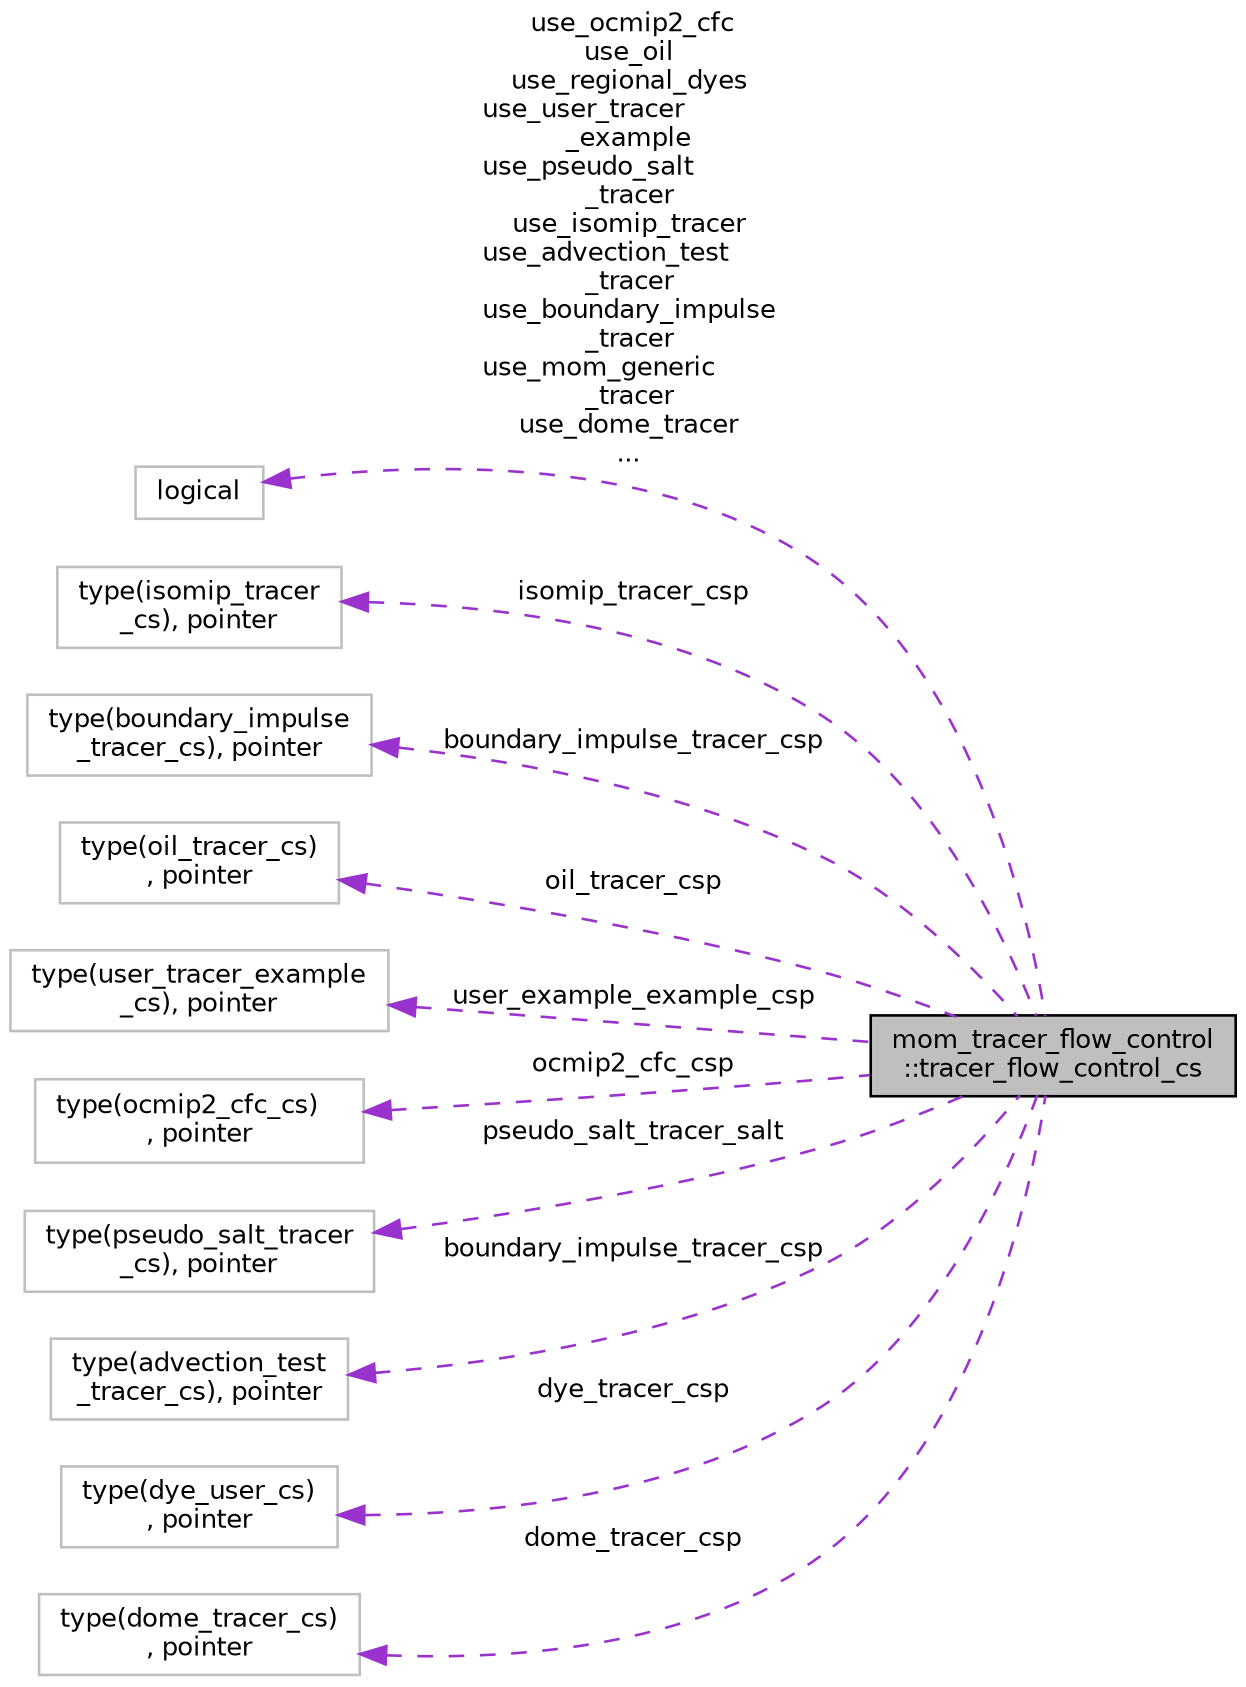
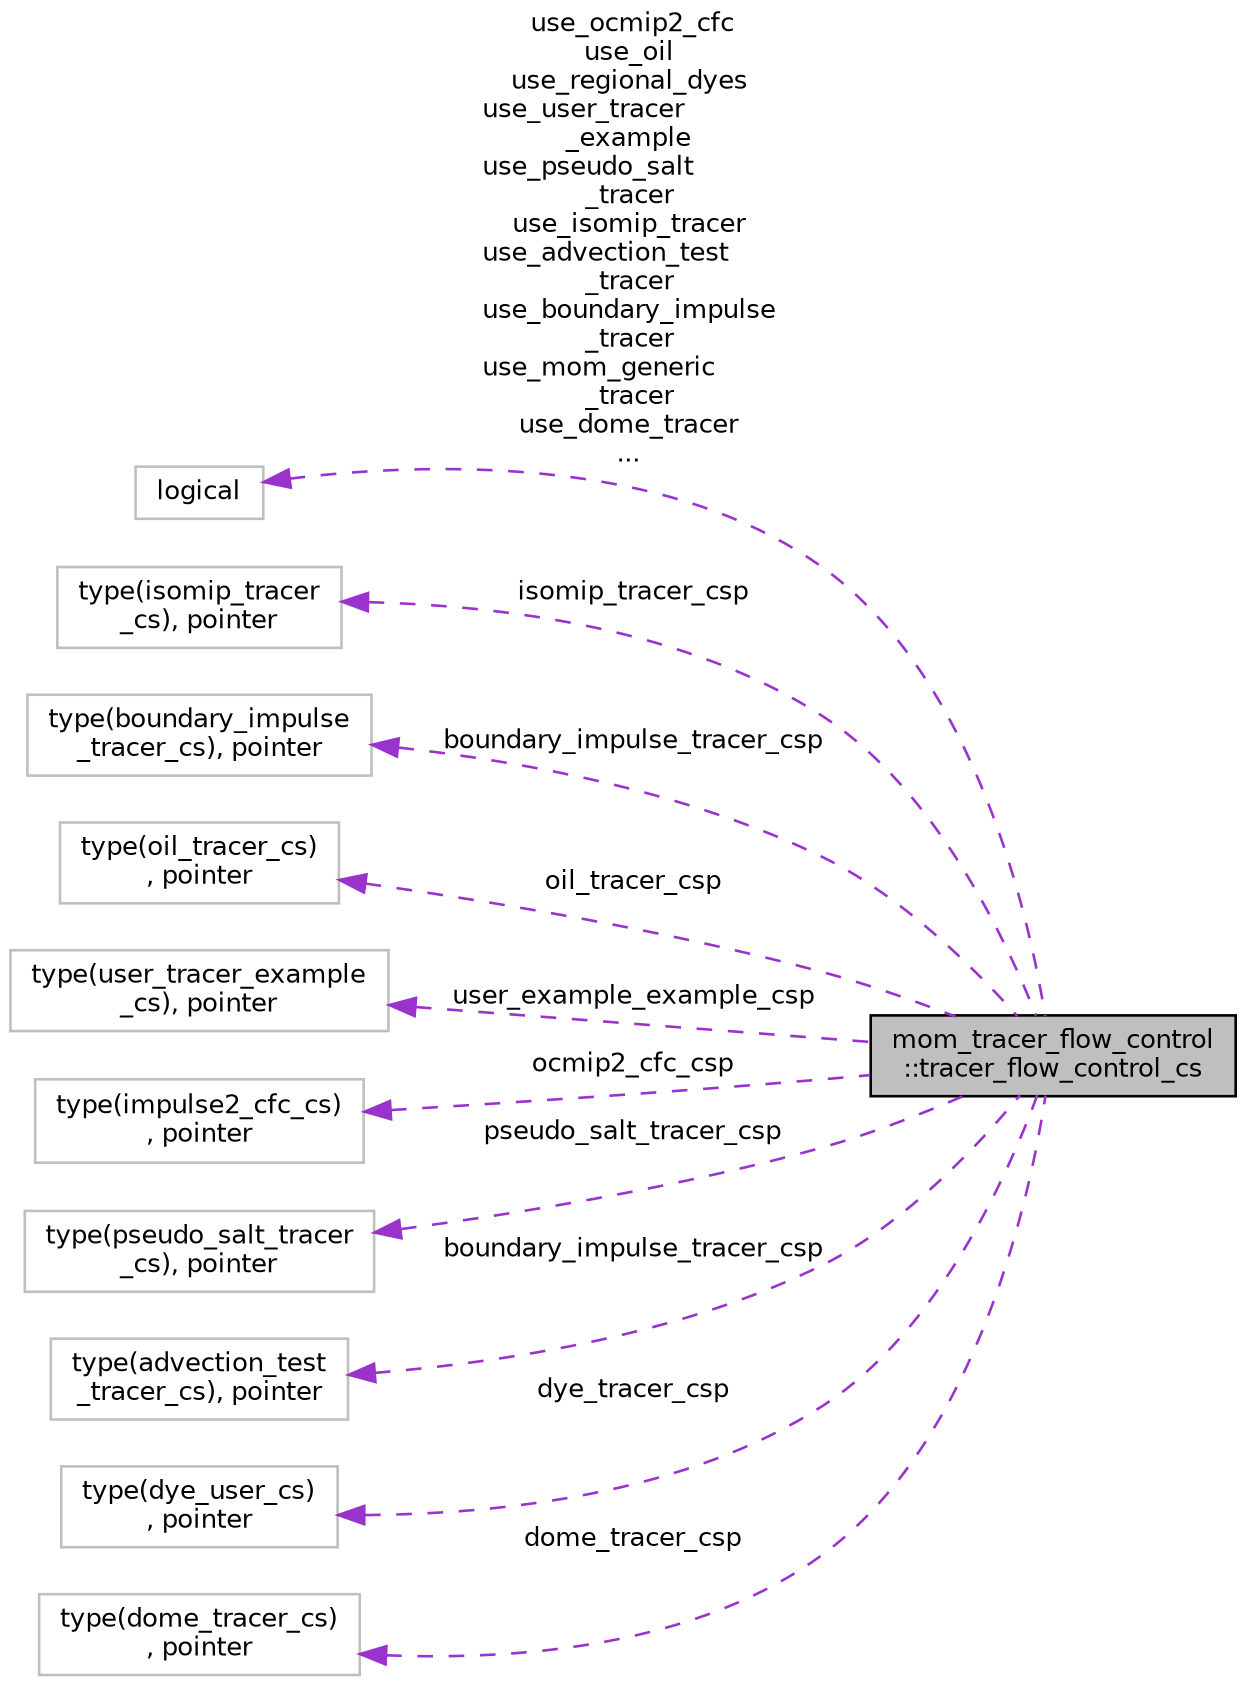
node "type(ocmip2_cfc_cs) , pointer": label "type(ocmip2_cfc_cs) , pointer" -> "type(impulse2_cfc_cs) , pointer"
edge "mom_tracer_flow_control ::tracer_flow_control_cs" -> "type(pseudo_salt_tracer _cs), pointer": label " pseudo_salt_tracer_salt" -> " pseudo_salt_tracer_csp"
